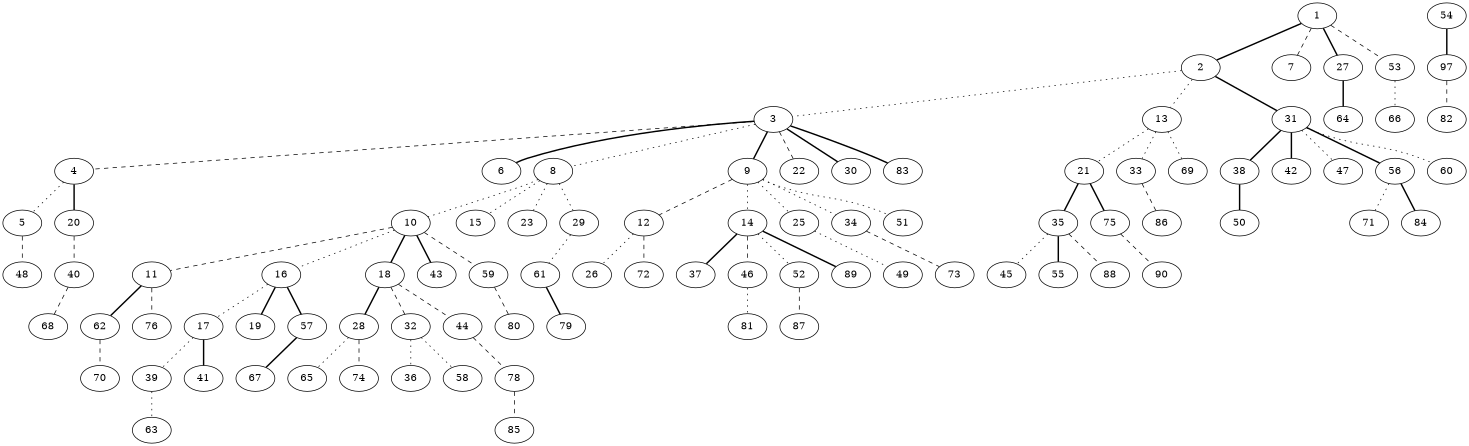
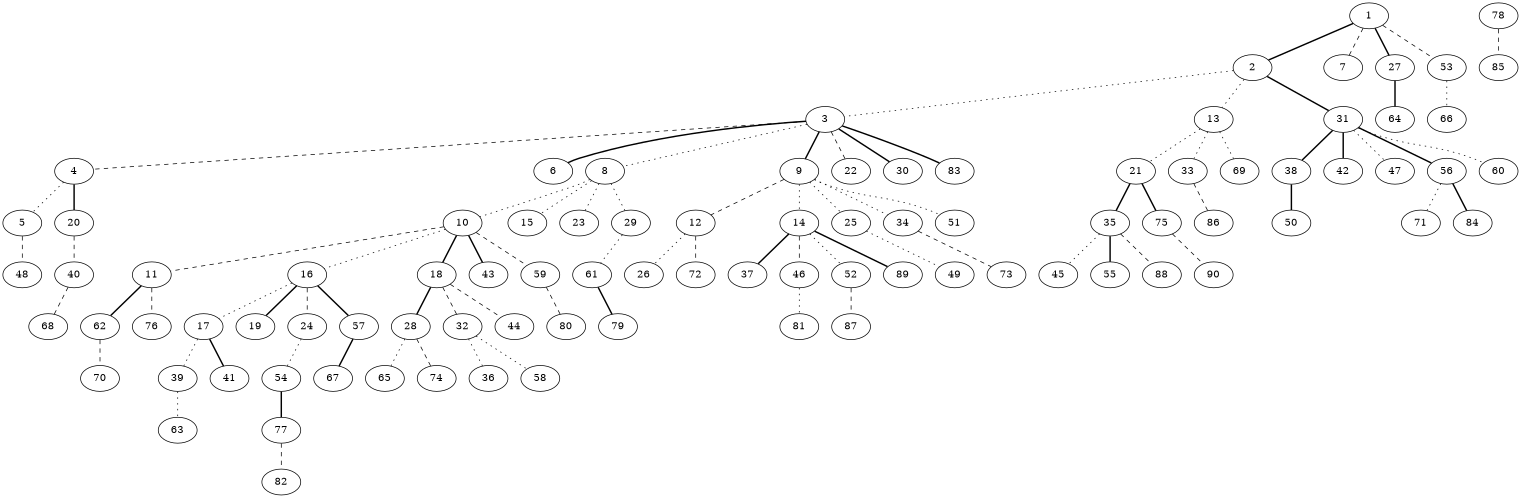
node "97": label "97" -> "77"
node "24": added
edge "44" -- "78": removed
